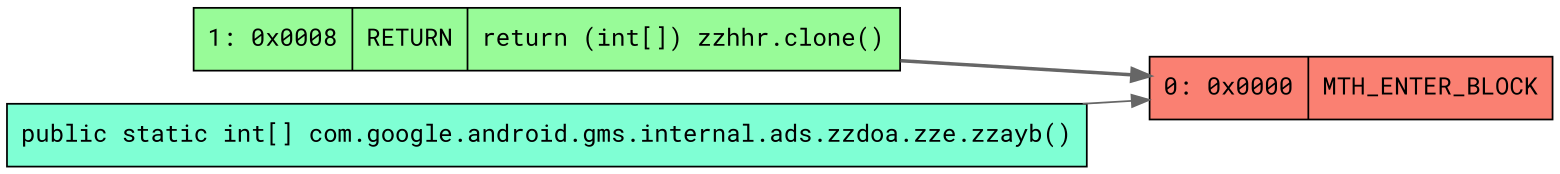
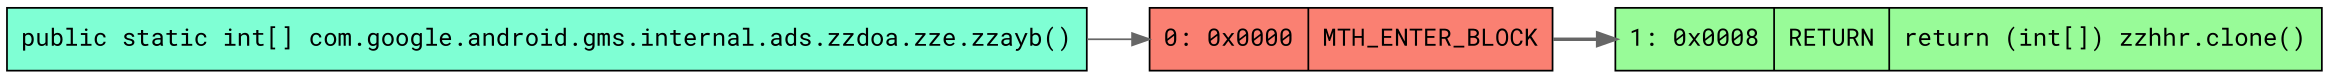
edge "1: 0x0008" -> "0: 0x0000": reversed
